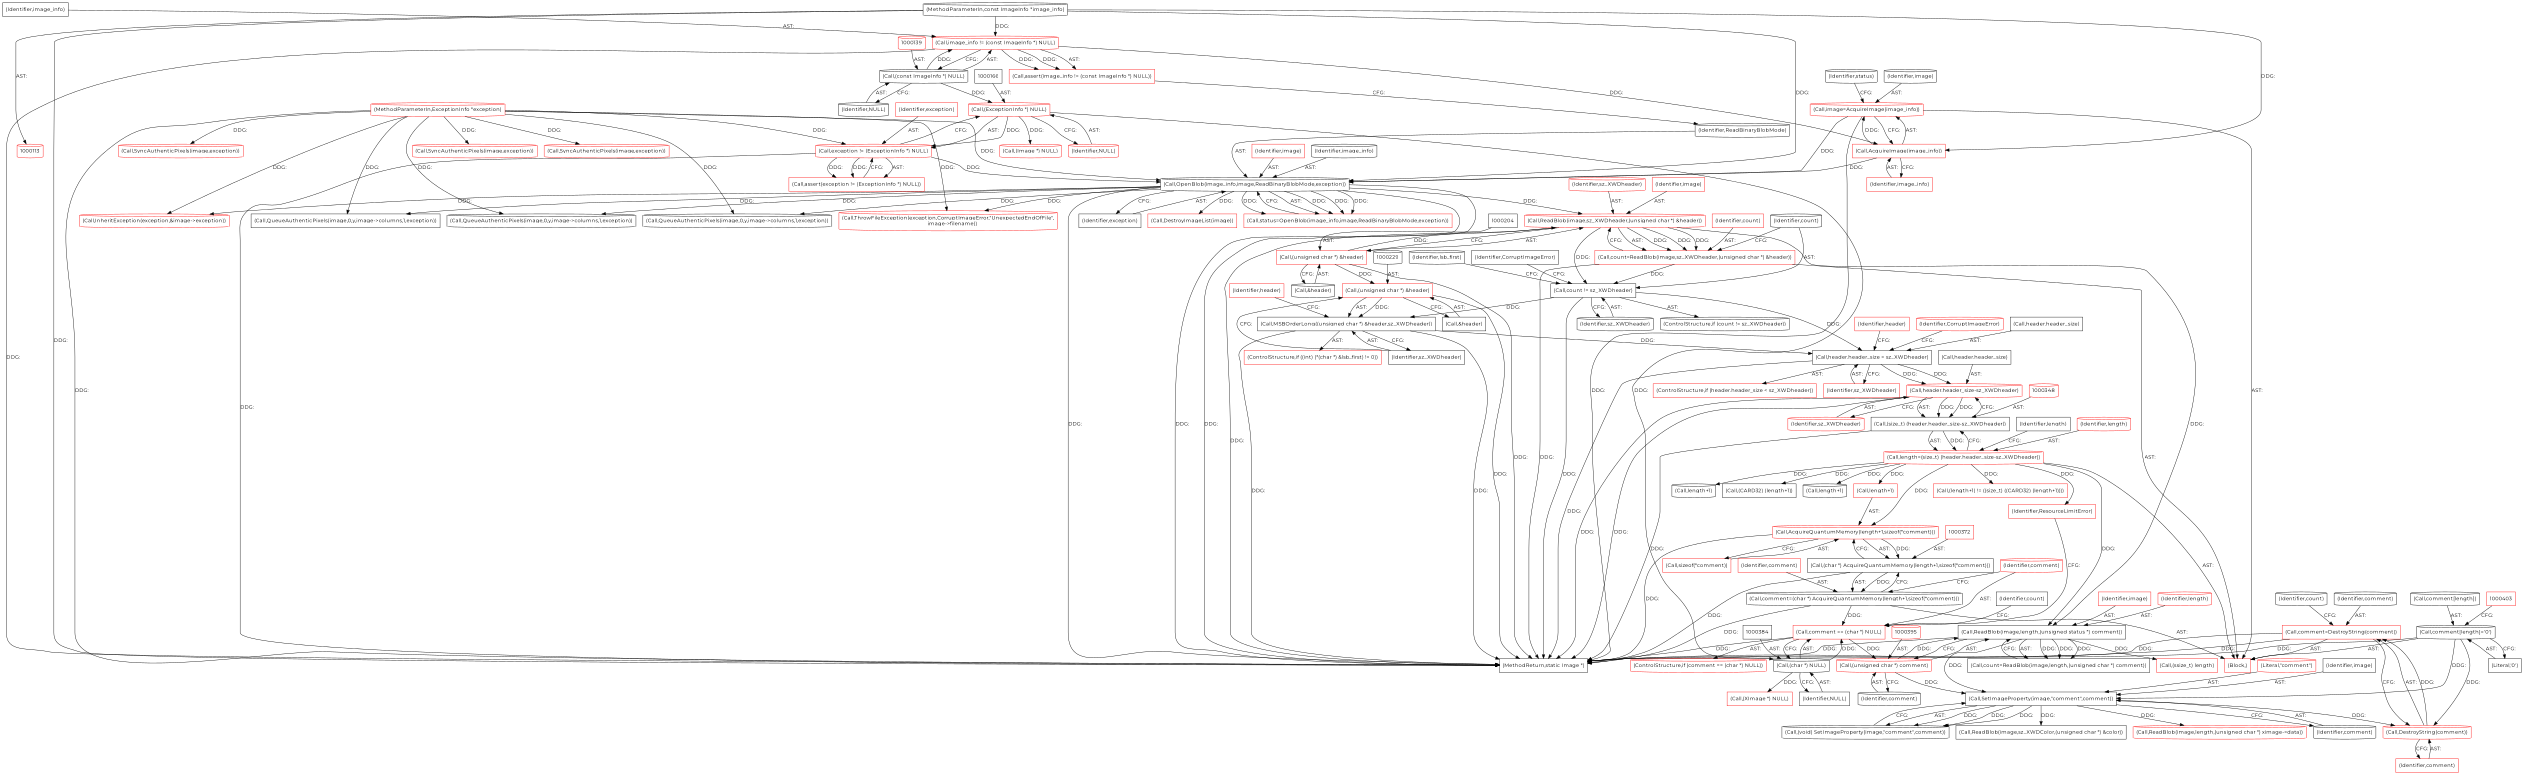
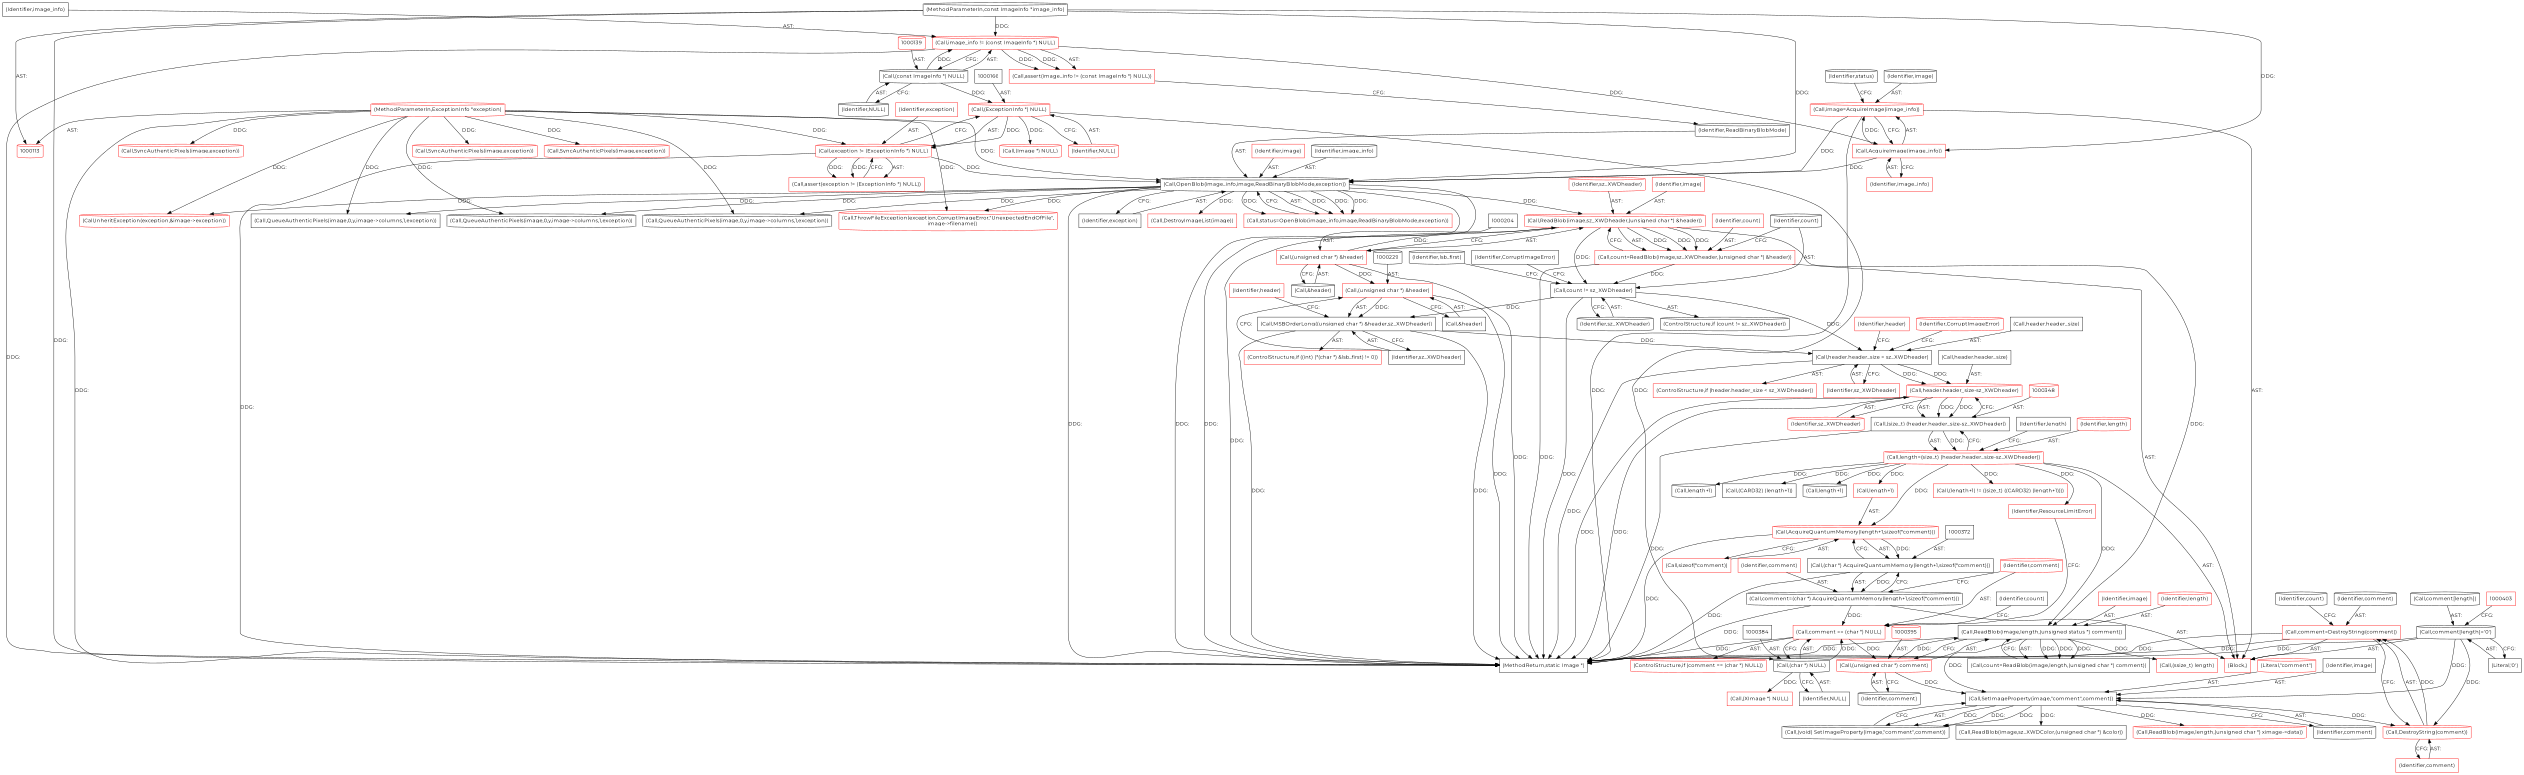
edge "(MethodParameterIn,ExceptionInfo *exception)" -> "1000113": added, label "AST:"
node "1000372": color red -> black
